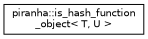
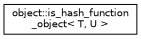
node "piranha::is_hash_function _object< T, U >": label "piranha::is_hash_function _object< T, U >" -> "object::is_hash_function _object< T, U >"
